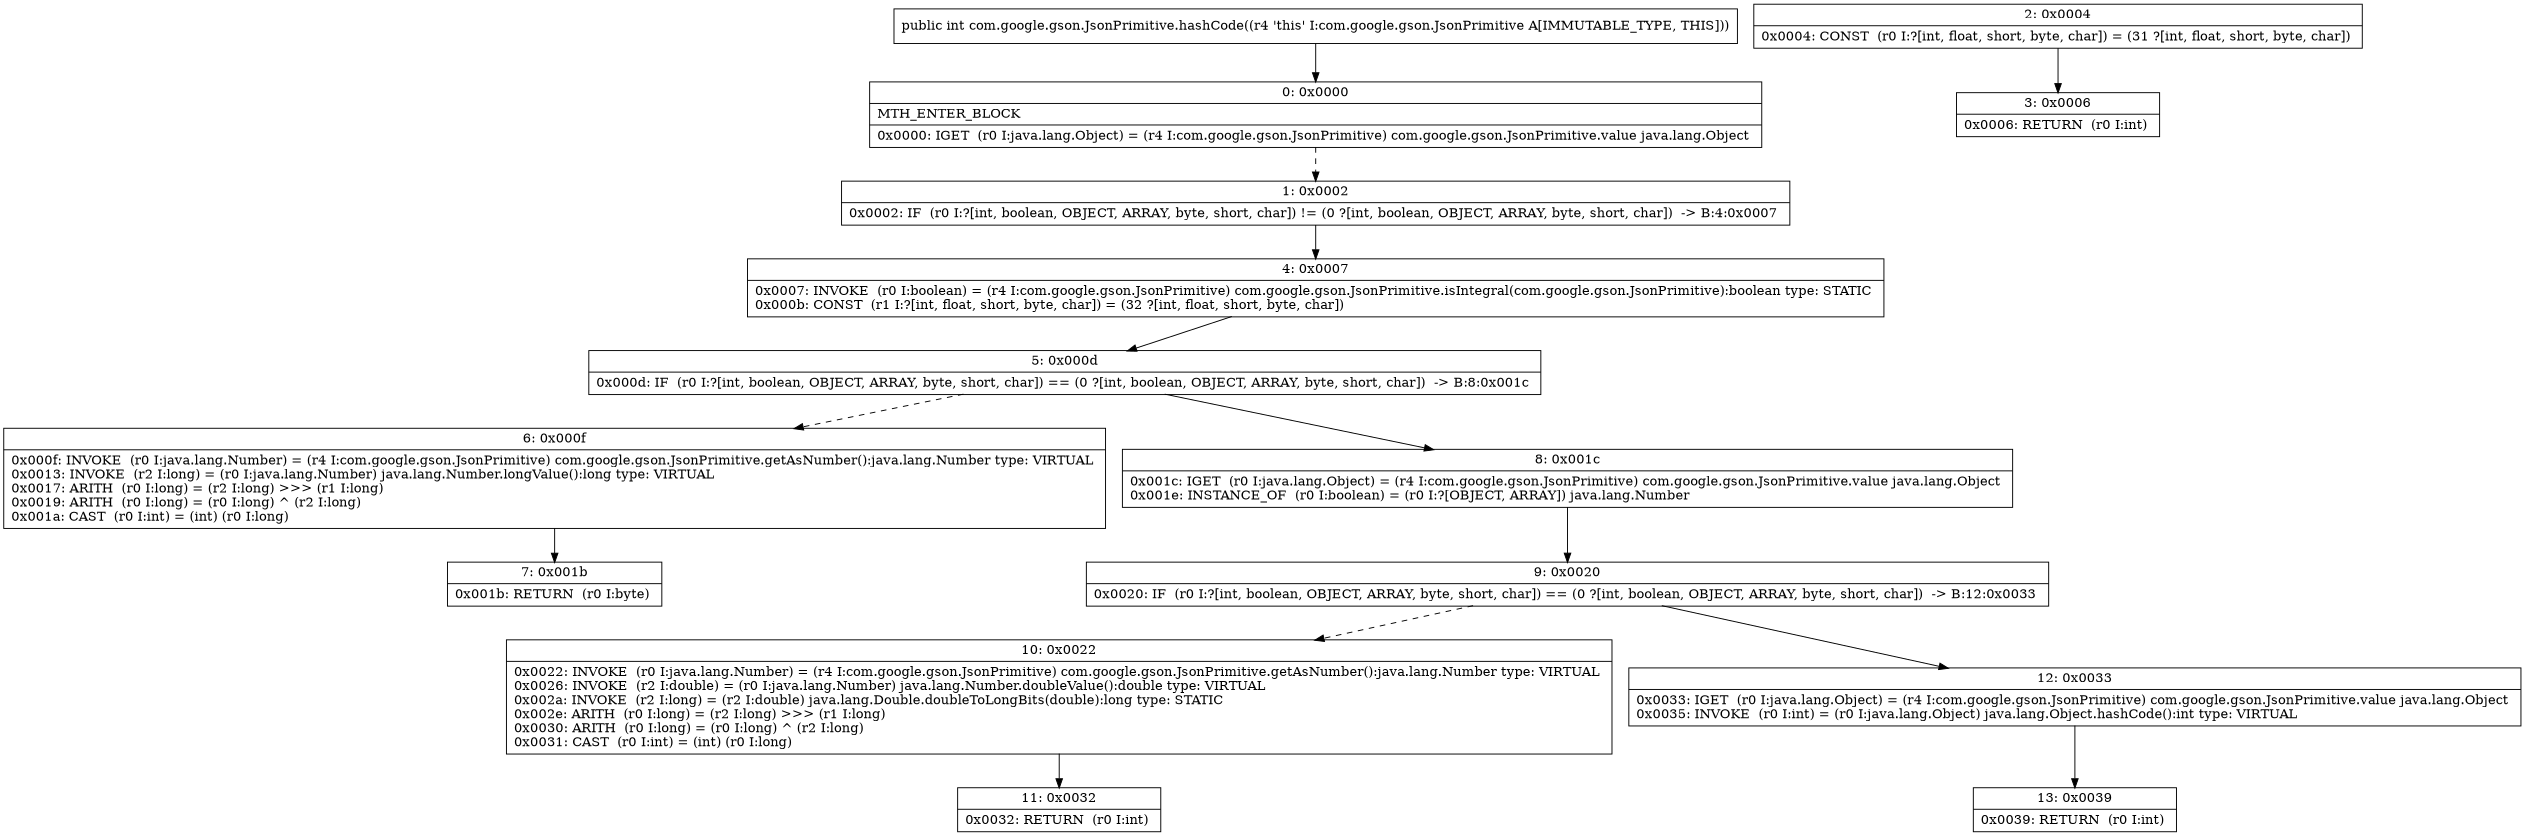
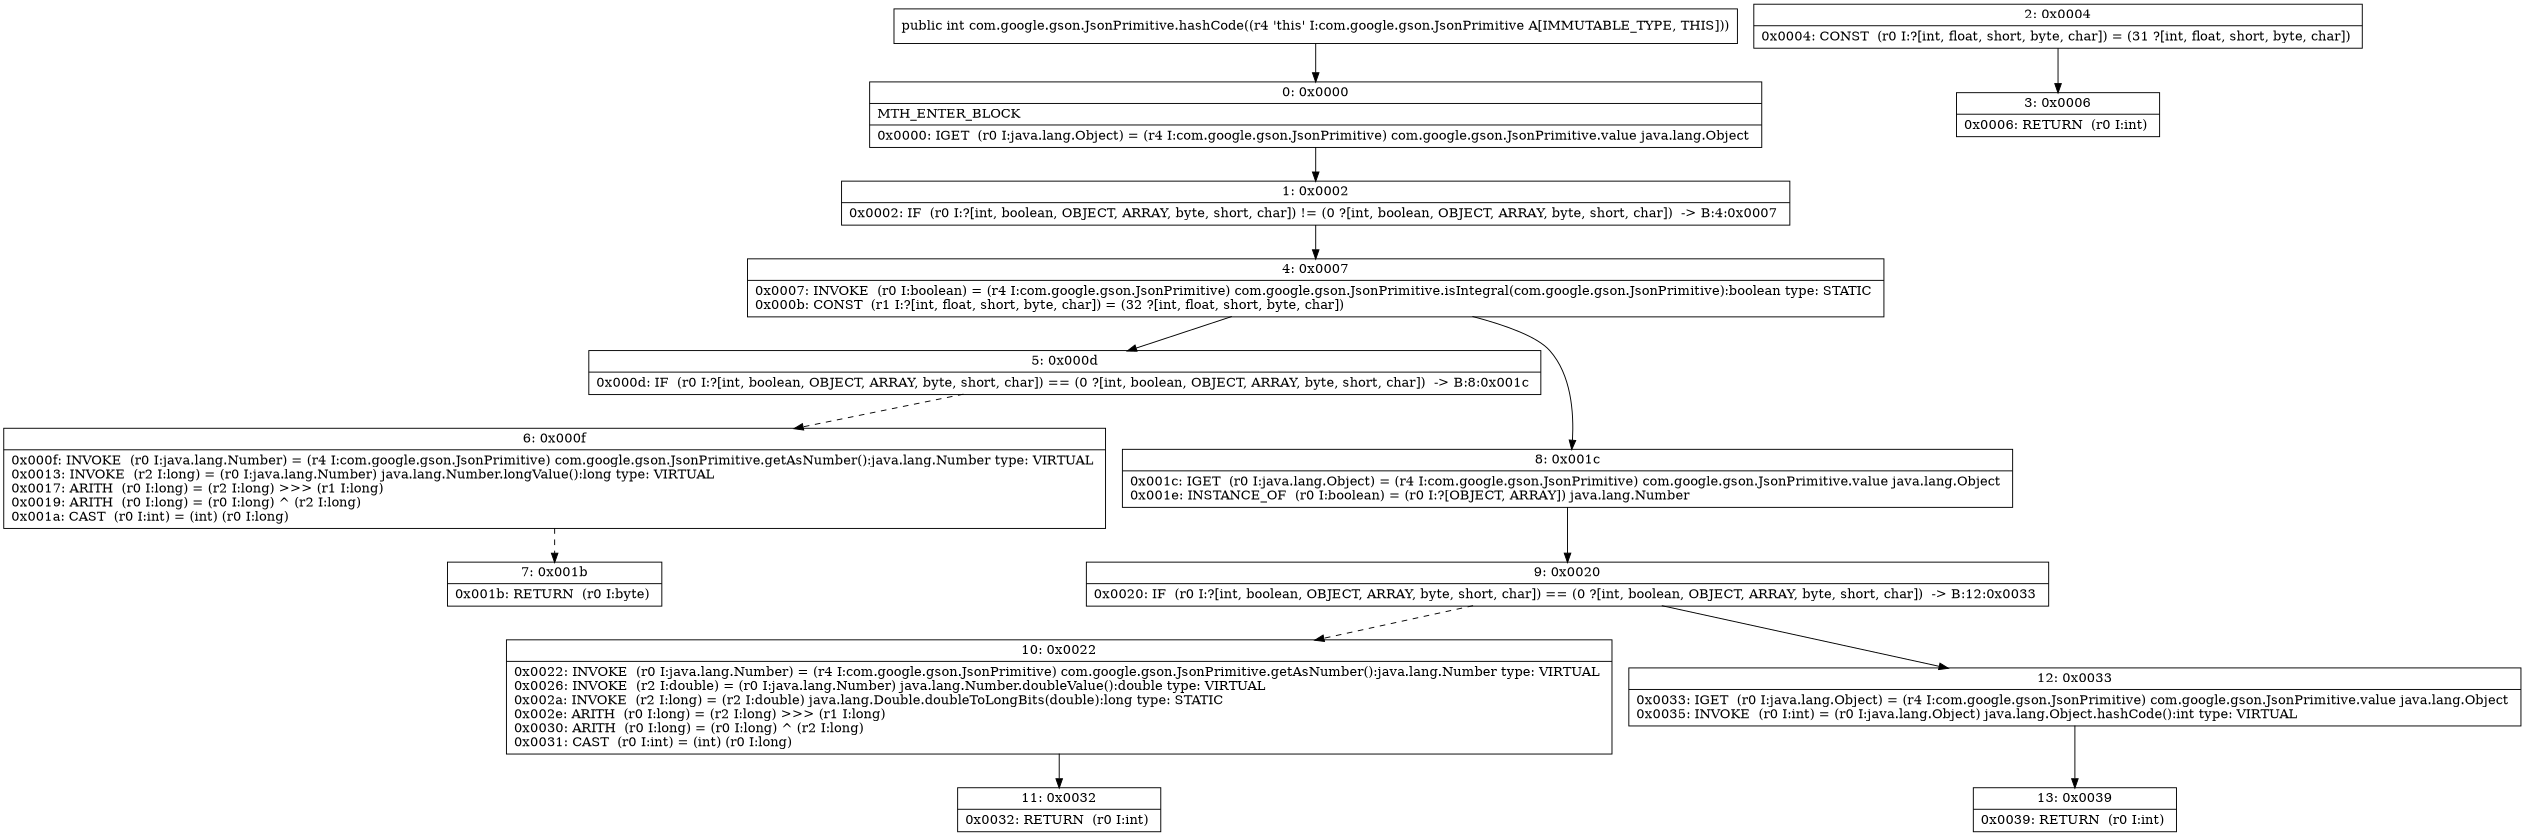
edge "0: 0x0000" -> "1: 0x0002": style dashed -> solid
edge "5: 0x000d" -> "8: 0x001c": now "4: 0x0007" -> "8: 0x001c"
edge "6: 0x000f" -> "7: 0x001b": style solid -> dashed
